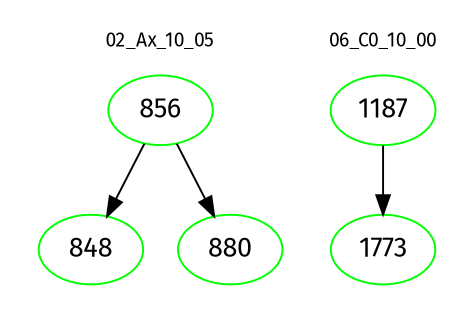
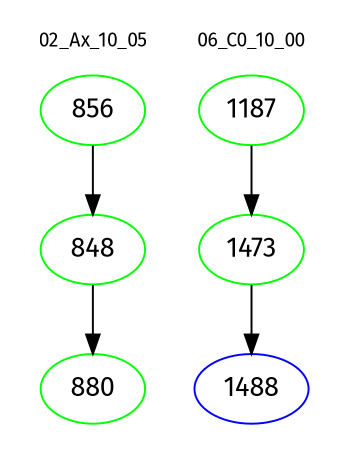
edge "856" -> "880": now "848" -> "880"
node "1773": label "1773" -> "1473"
node "1488": added
